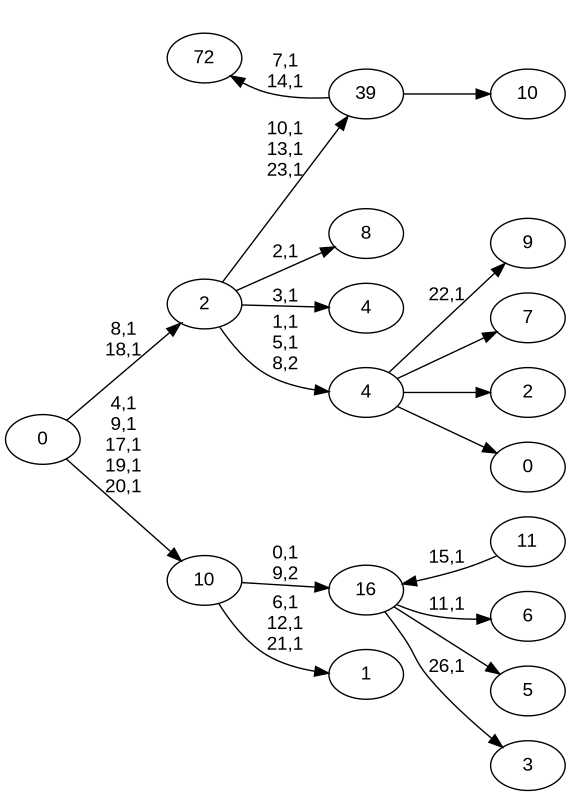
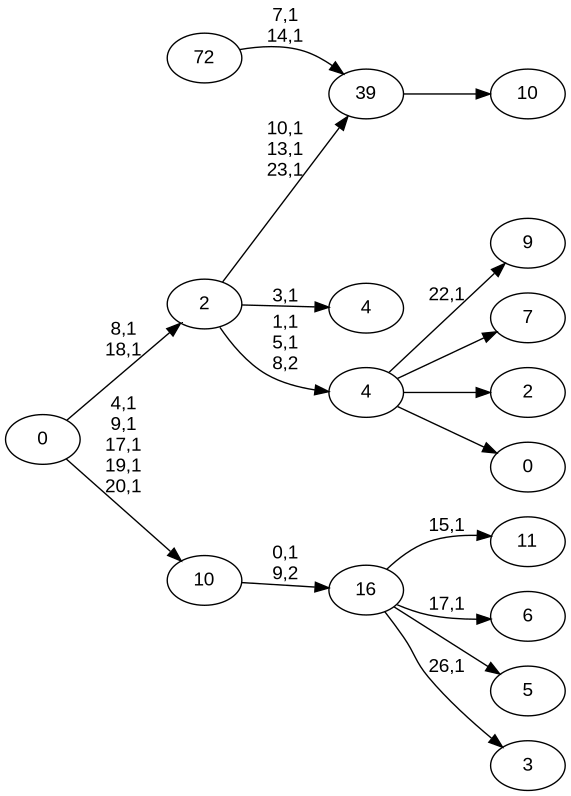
edge "39" -> "72": reversed
node "8": removed
edge "11" -> "16": reversed
edge "16" -> "6": label "11,1" -> "17,1"
node "1": removed
